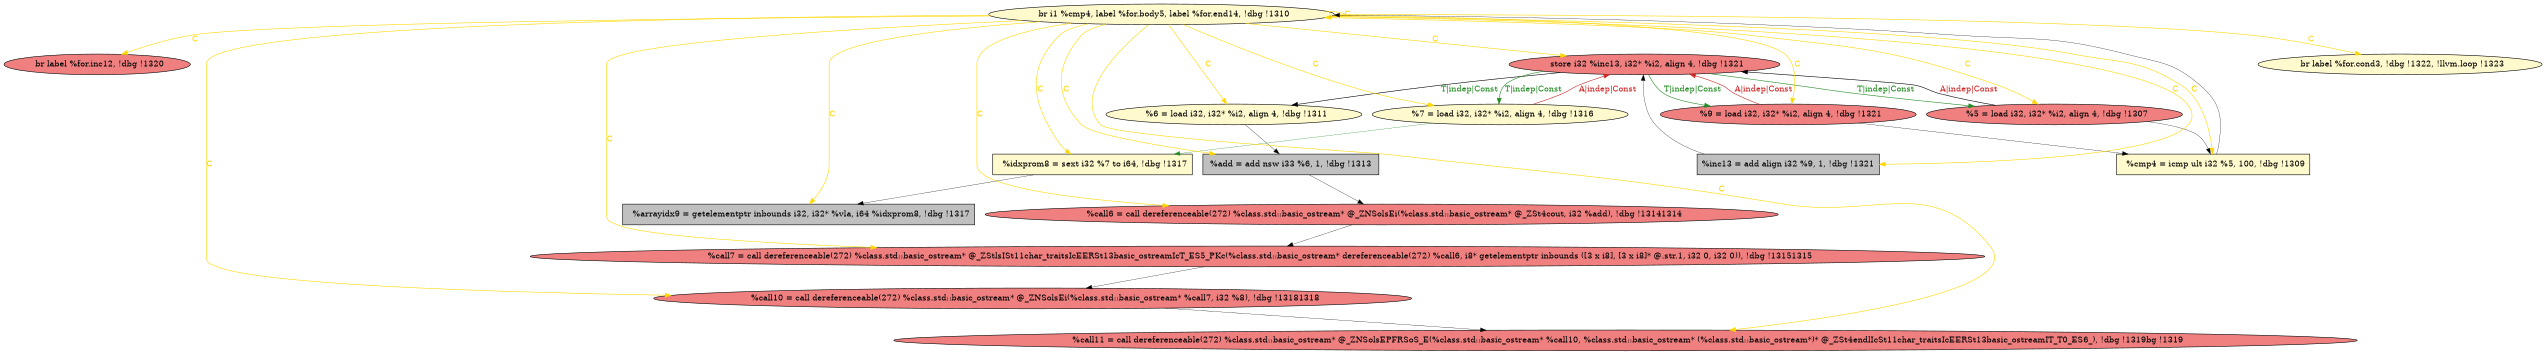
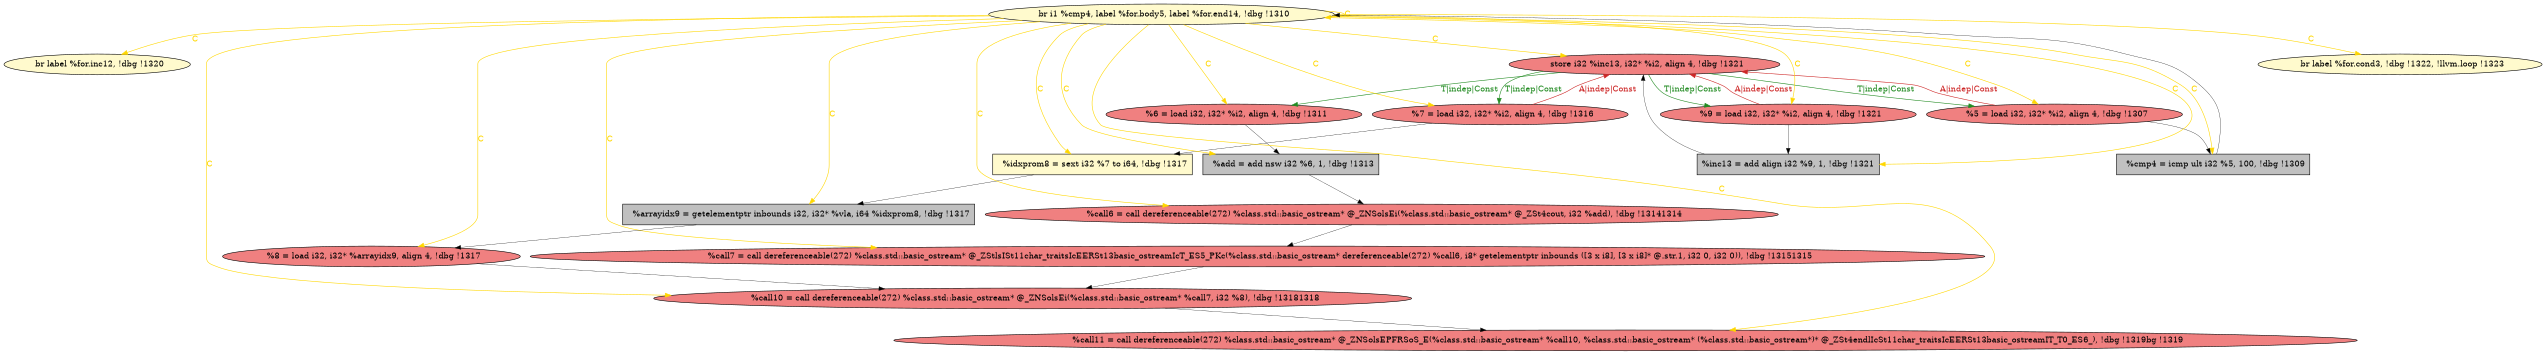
node "br label %for.inc12, !dbg !1320": fillcolor lightcoral -> lemonchiffon
edge "%5 = load i32, i32* %i2, align 4, !dbg !1307" -> "store i32 %inc13, i32* %i2, align 4, !dbg !1321": color black -> firebrick3
edge "store i32 %inc13, i32* %i2, align 4, !dbg !1321" -> "%6 = load i32, i32* %i2, align 4, !dbg !1311": color black -> forestgreen
node "%6 = load i32, i32* %i2, align 4, !dbg !1311": fillcolor lemonchiffon -> lightcoral
node "%7 = load i32, i32* %i2, align 4, !dbg !1316": fillcolor lemonchiffon -> lightcoral
edge "%7 = load i32, i32* %i2, align 4, !dbg !1316" -> "%idxprom8 = sext i32 %7 to i64, !dbg !1317": color forestgreen -> black
edge "%9 = load i32, i32* %i2, align 4, !dbg !1321" -> "%cmp4 = icmp ult i32 %5, 100, !dbg !1309": now "%9 = load i32, i32* %i2, align 4, !dbg !1321" -> "%inc13 = add align i32 %9, 1, !dbg !1321"
node "%add = add nsw i33 %6, 1, !dbg !1313": label "%add = add nsw i33 %6, 1, !dbg !1313" -> "%add = add nsw i32 %6, 1, !dbg !1313"
node "%cmp4 = icmp ult i32 %5, 100, !dbg !1309": fillcolor lemonchiffon -> grey
node "%8 = load i32, i32* %arrayidx9, align 4, !dbg !1317": added
